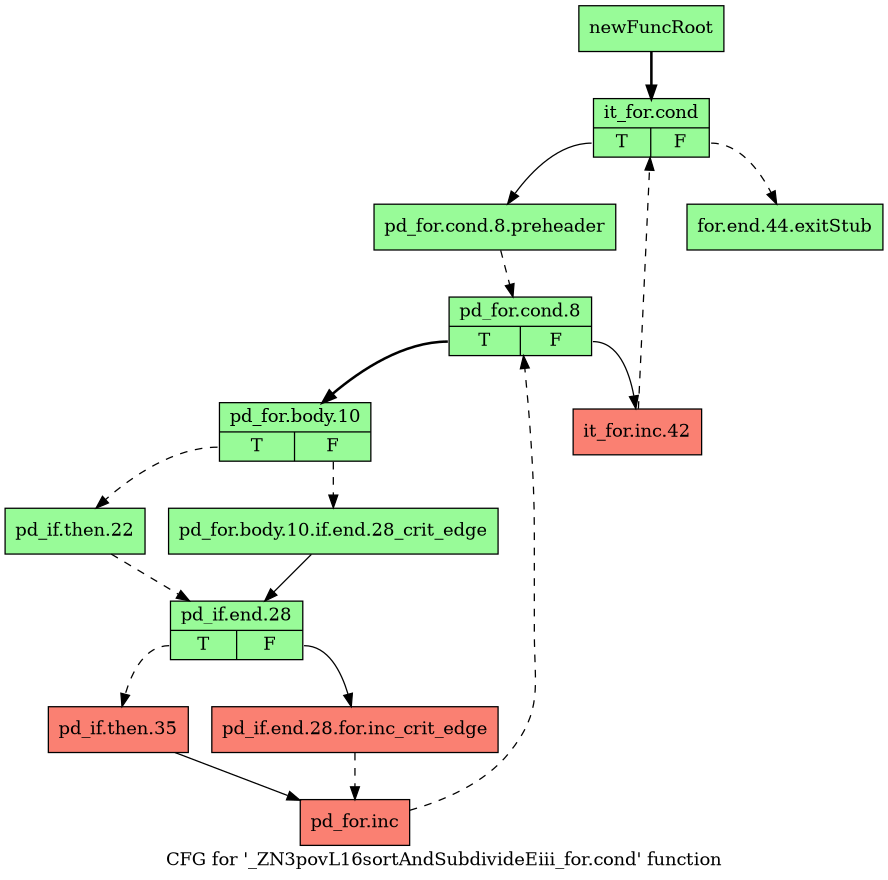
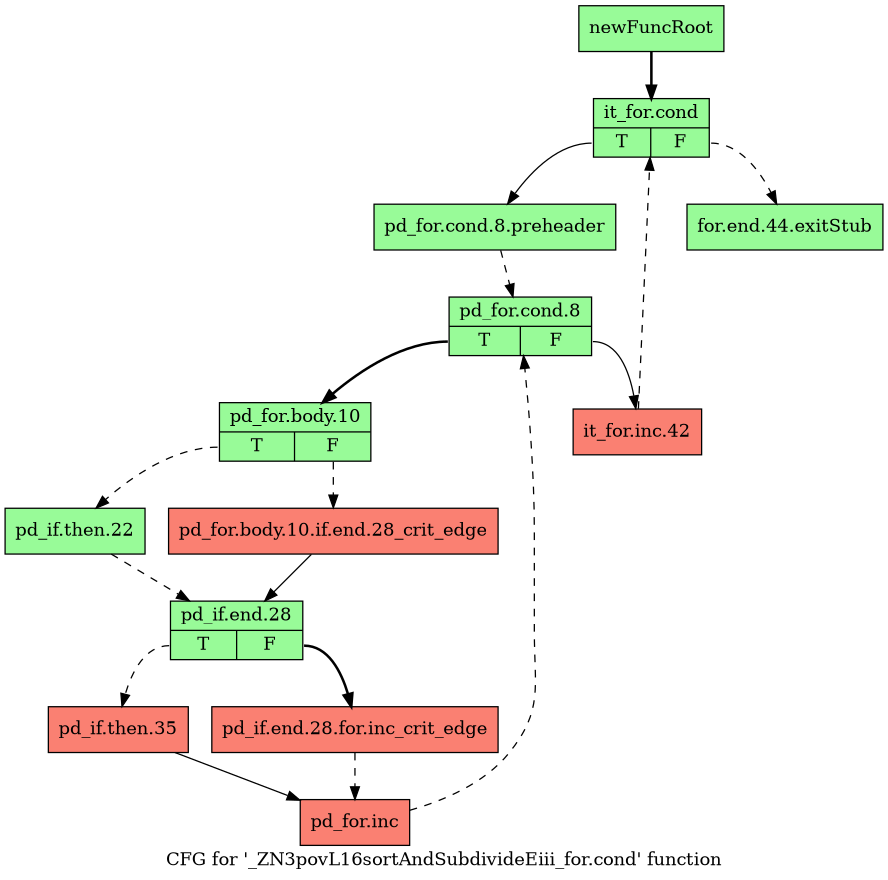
node "pd_for.body.10.if.end.28_crit_edge": fillcolor palegreen -> salmon
edge "pd_if.end.28" -> "pd_if.end.28.for.inc_crit_edge": style solid -> bold
